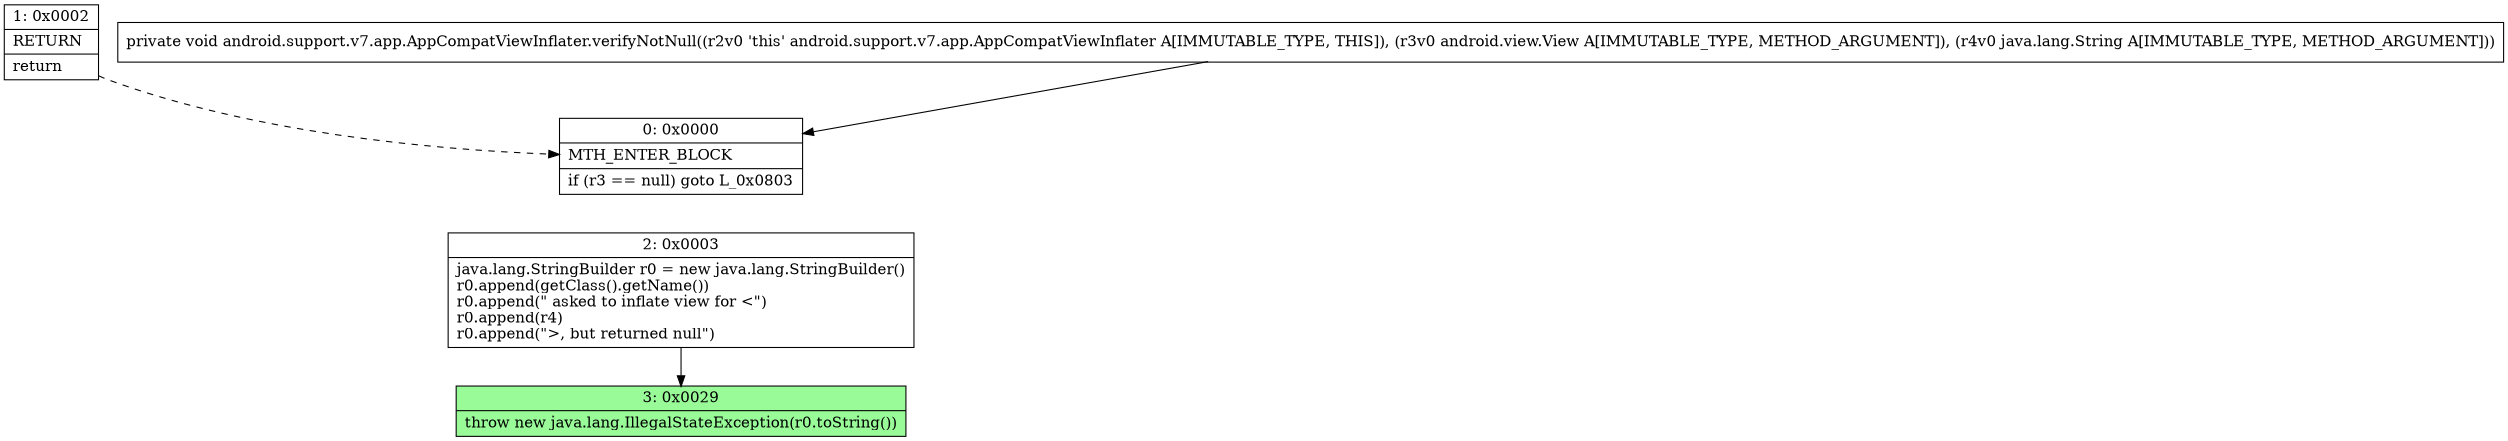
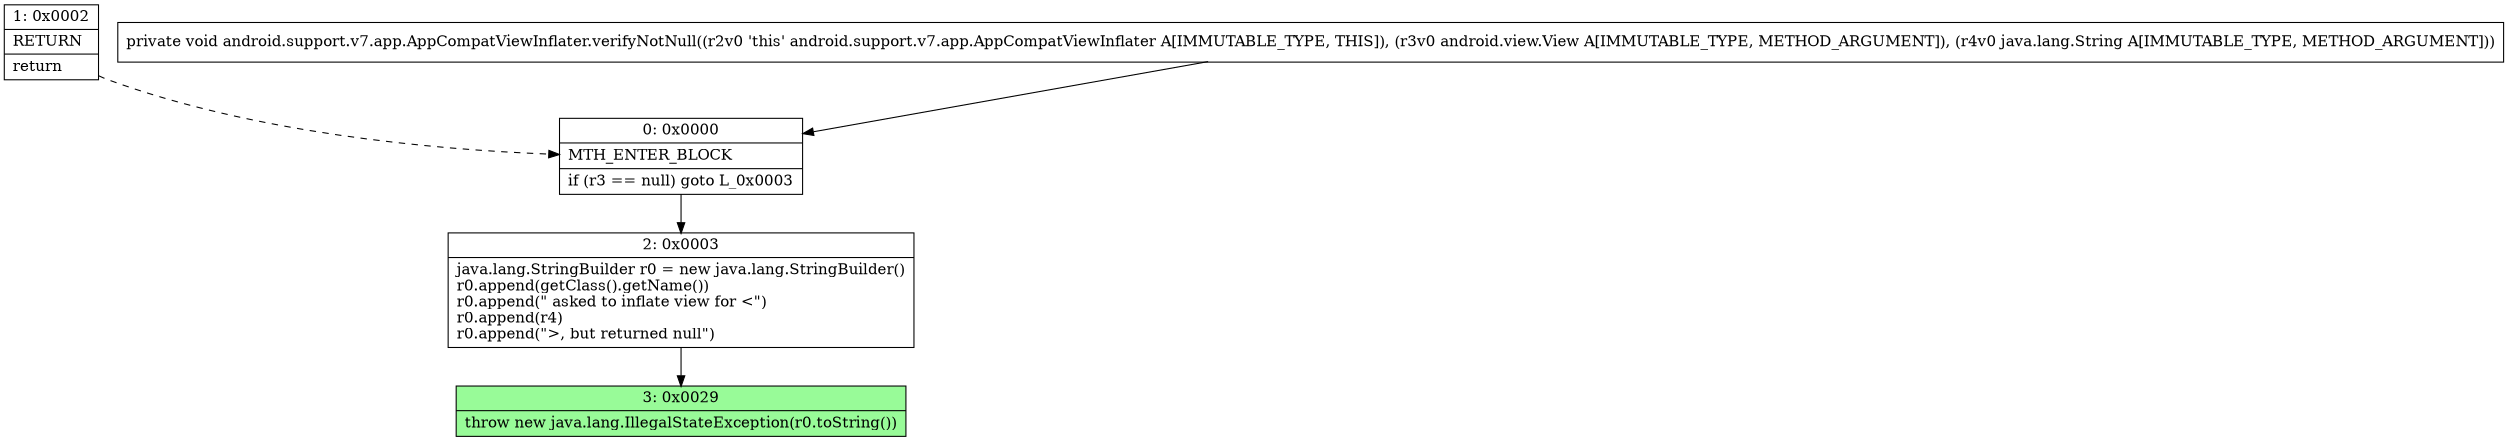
node "0: 0x0000": text "if (r3 == null) goto L_0x0803" -> "if (r3 == null) goto L_0x0003"
edge "0: 0x0000" -> "2: 0x0003": added
